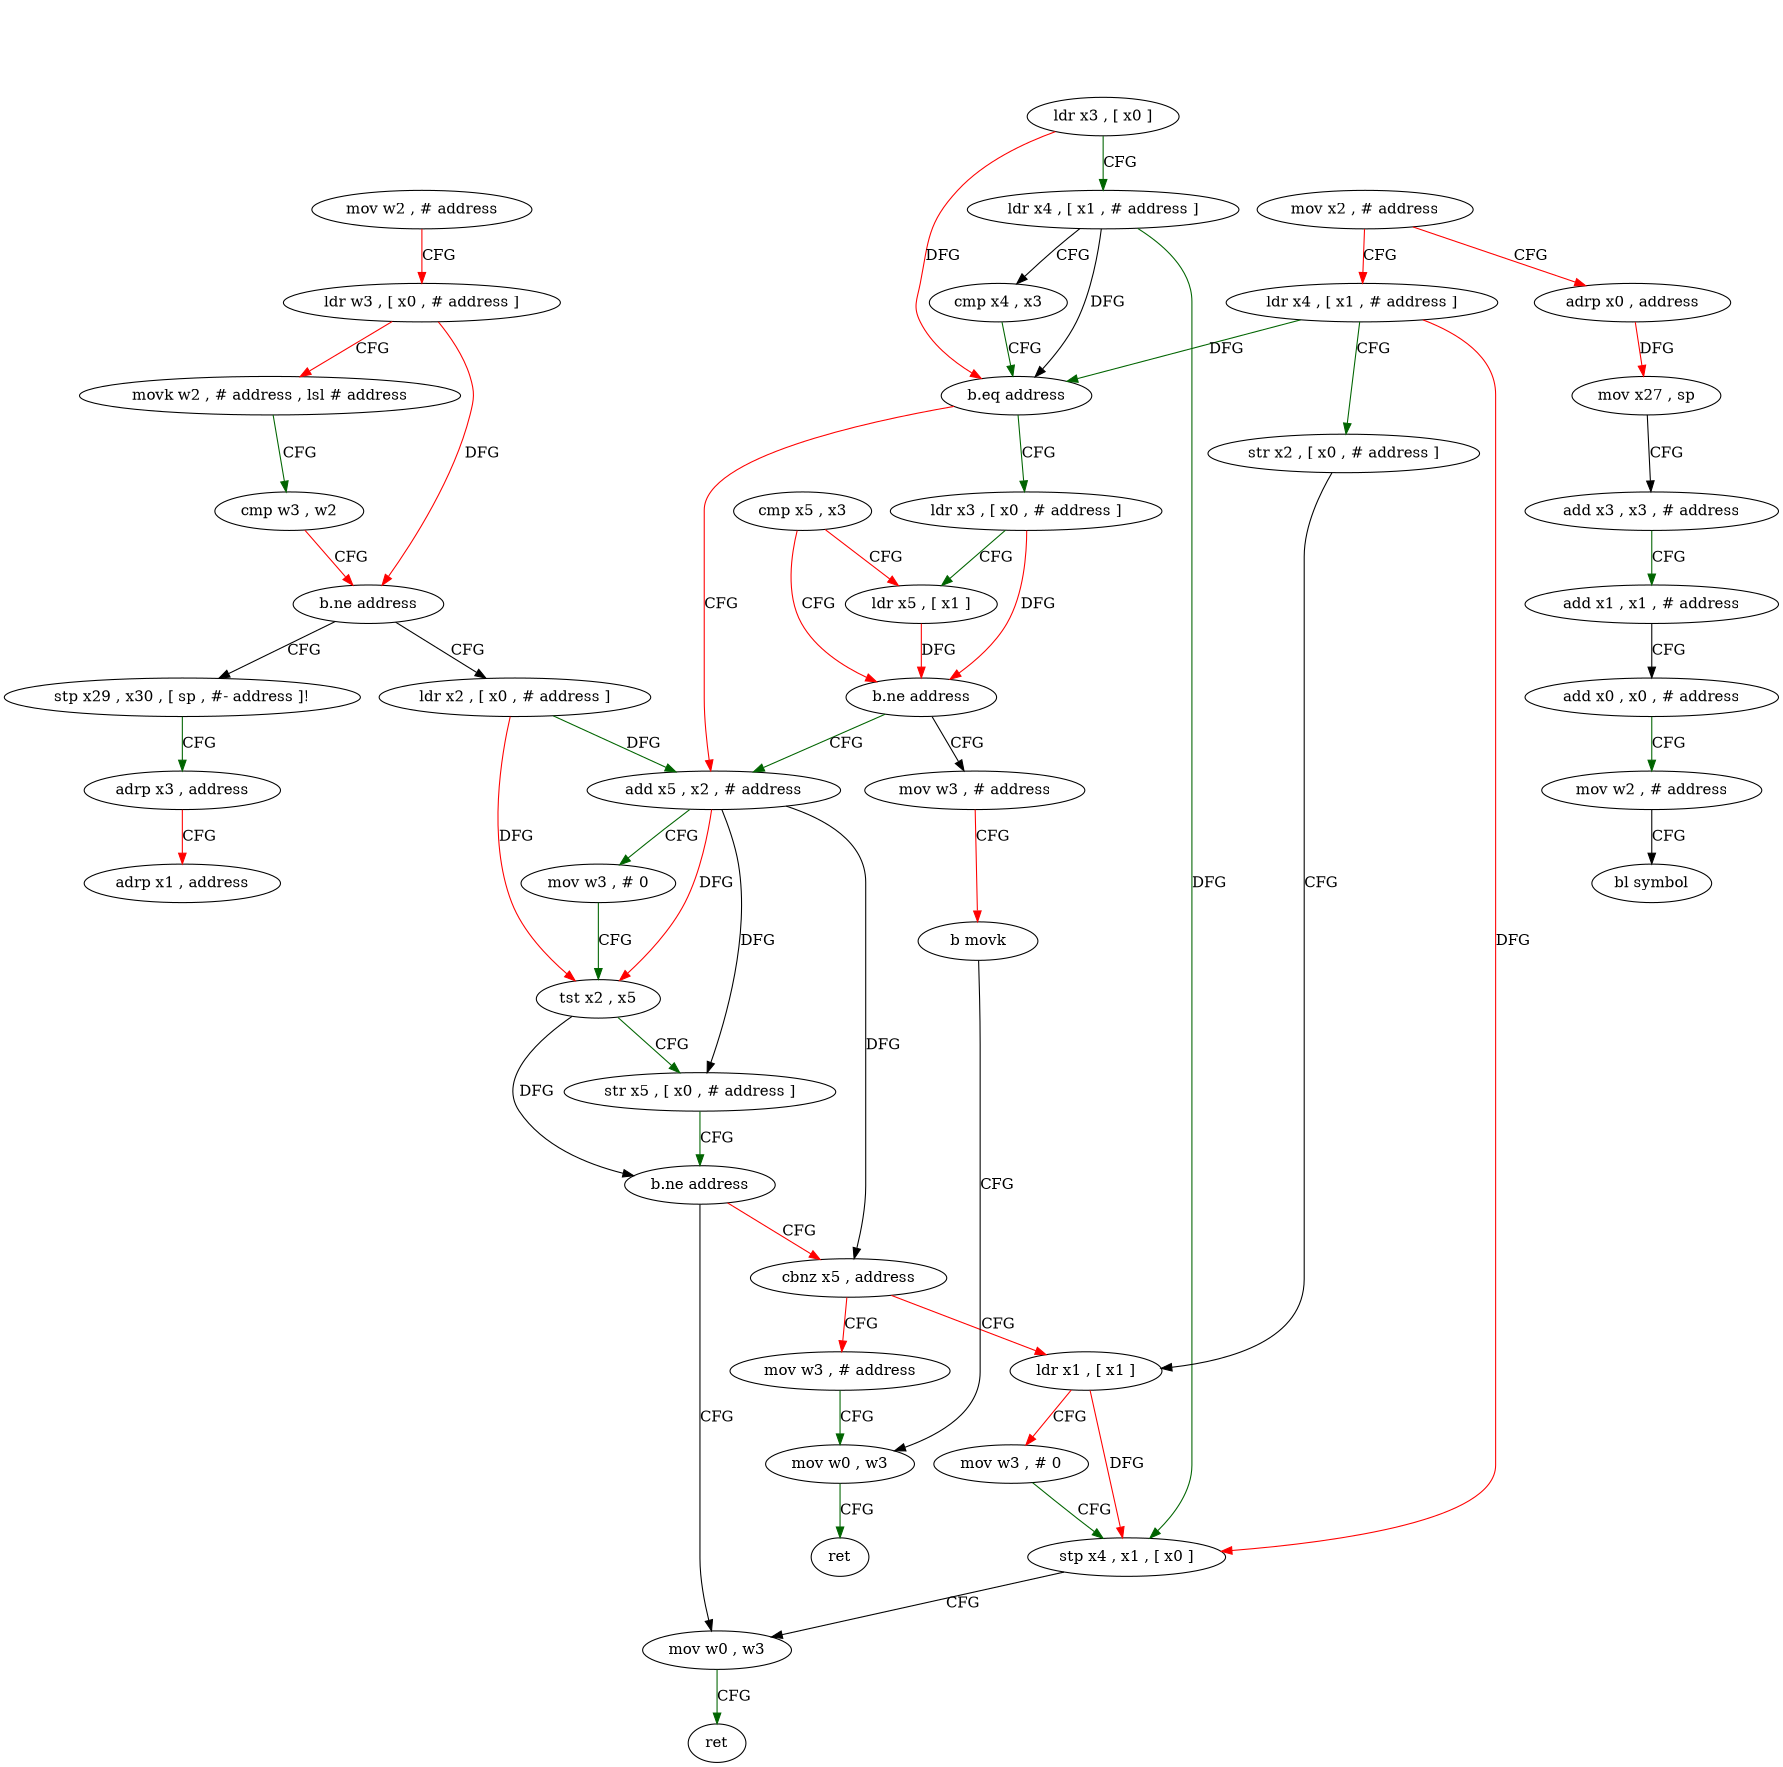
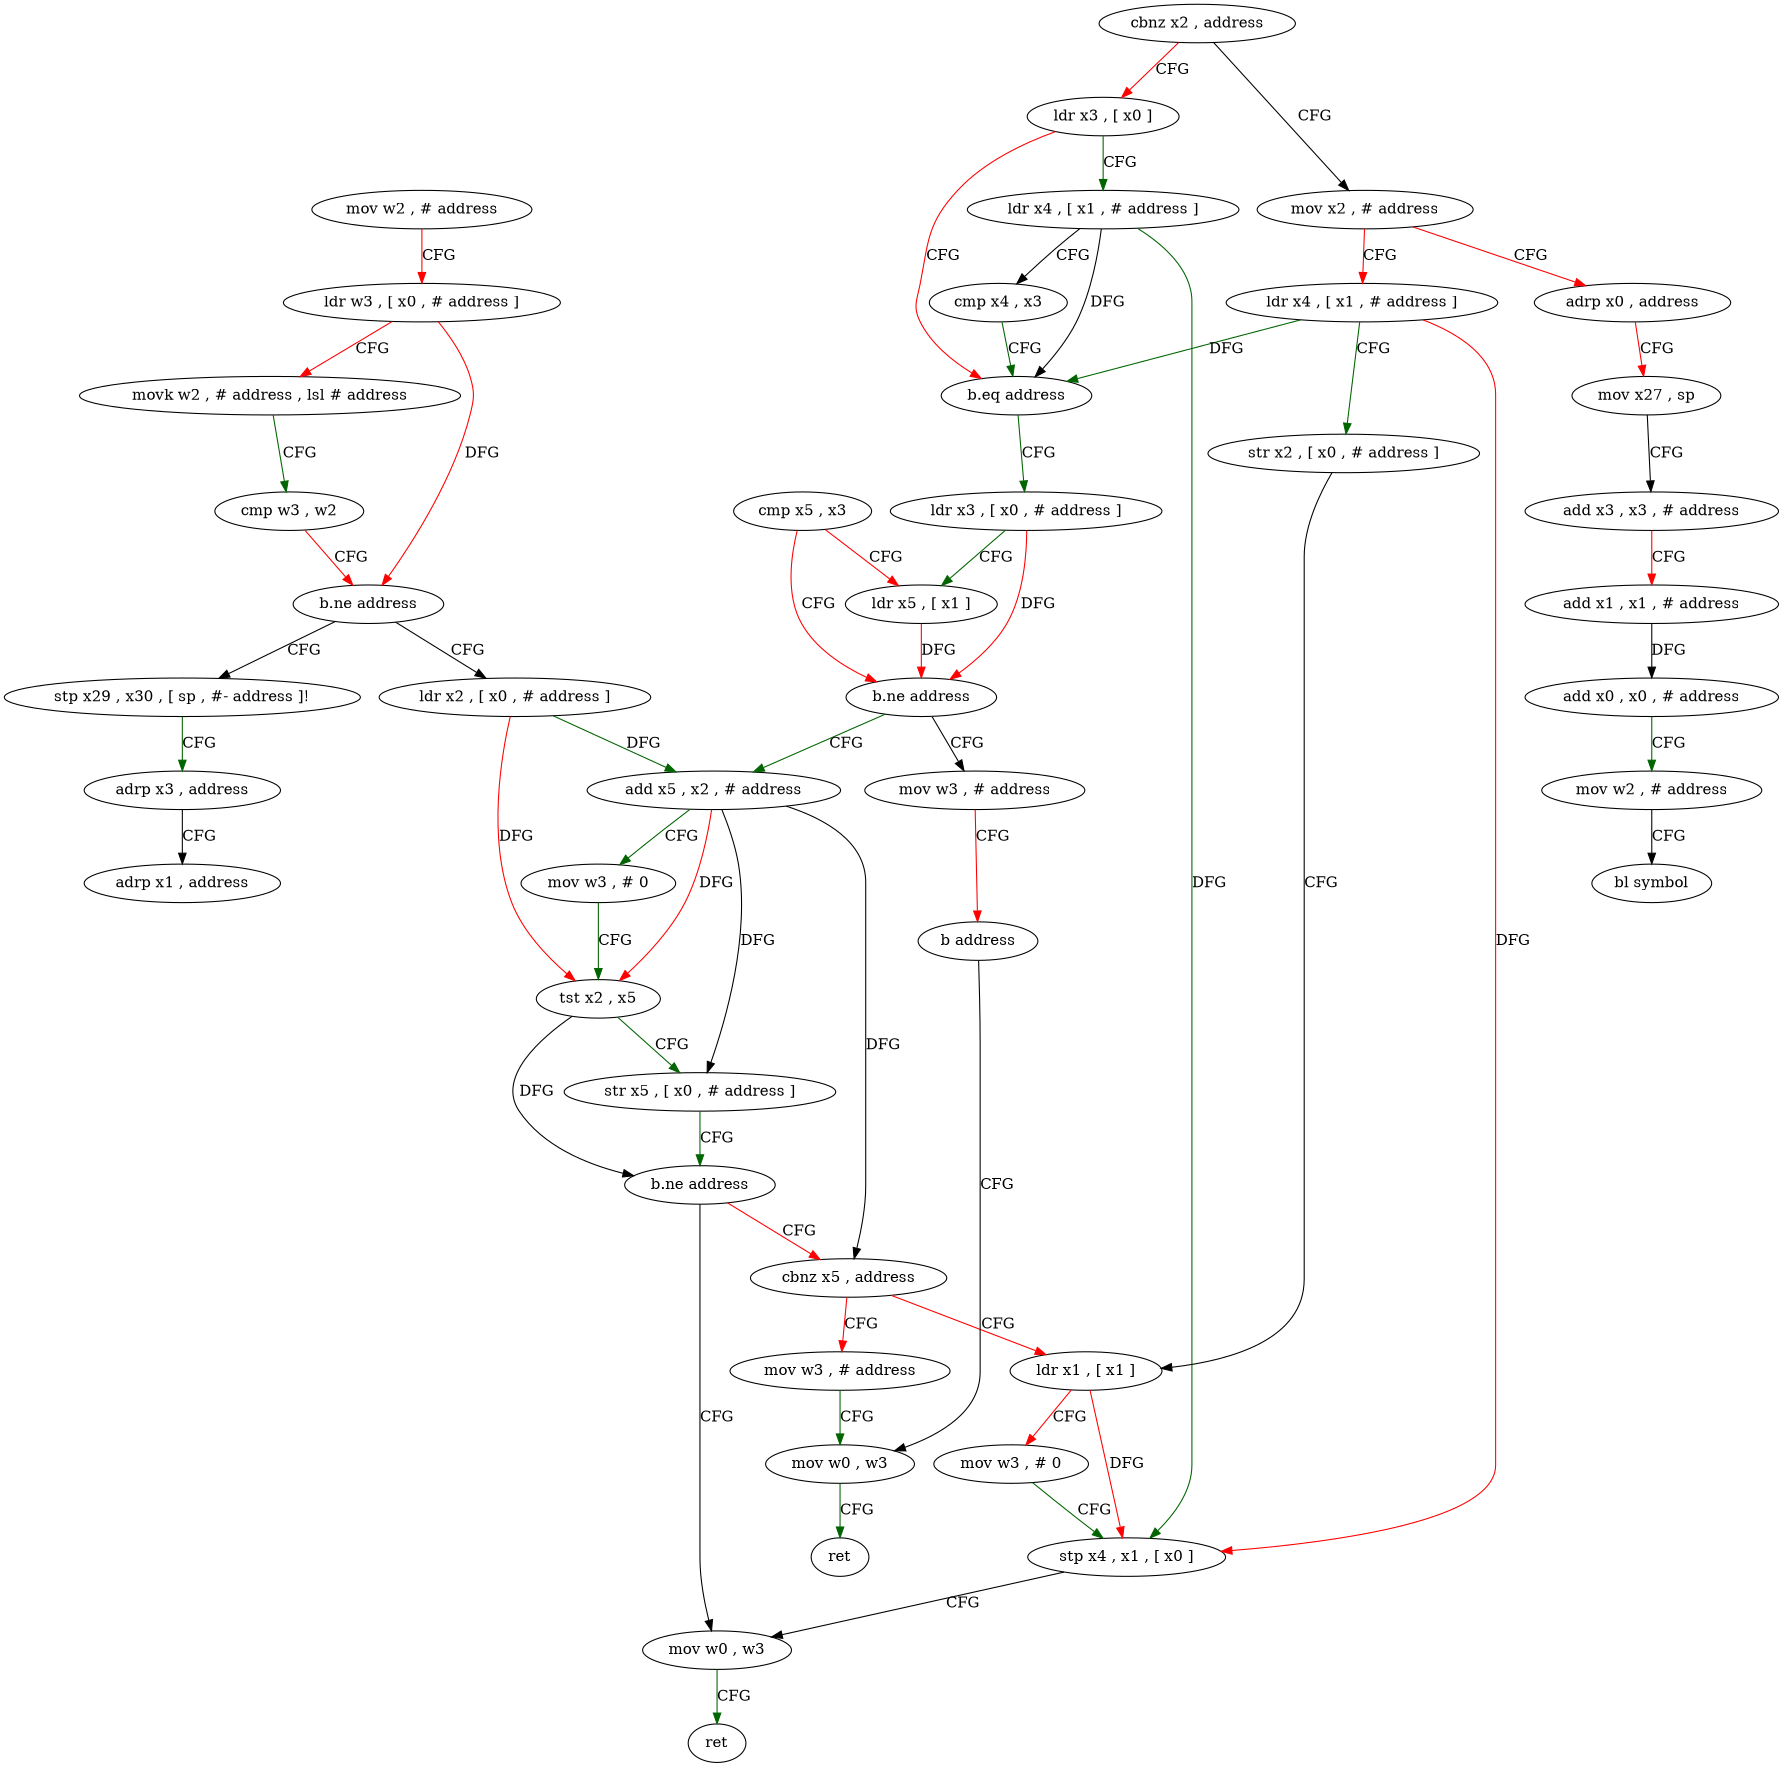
node "cbnz x2 , address": added
edge "ldr x3 , [ x0 ]" -> "b.eq address": label "DFG" -> "CFG"
edge "adrp x0 , address" -> "mov x27 , sp": label "DFG" -> "CFG"
edge "b.eq address" -> "add x5 , x2 , # address": removed, label "CFG"
edge "add x3 , x3 , # address" -> "add x1 , x1 , # address": color darkgreen -> red
edge "add x1 , x1 , # address" -> "add x0 , x0 , # address": label "CFG" -> "DFG"
edge "adrp x3 , address" -> "adrp x1 , address": color red -> black
node "b movk": label "b movk" -> "b address"
